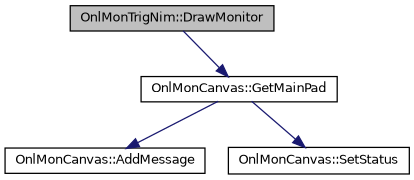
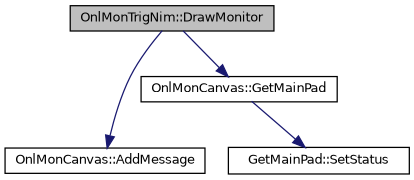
edge "OnlMonCanvas::GetMainPad" -> "OnlMonCanvas::AddMessage": now "OnlMonTrigNim::DrawMonitor" -> "OnlMonCanvas::AddMessage"
node "OnlMonCanvas::SetStatus": label "OnlMonCanvas::SetStatus" -> "GetMainPad::SetStatus"
